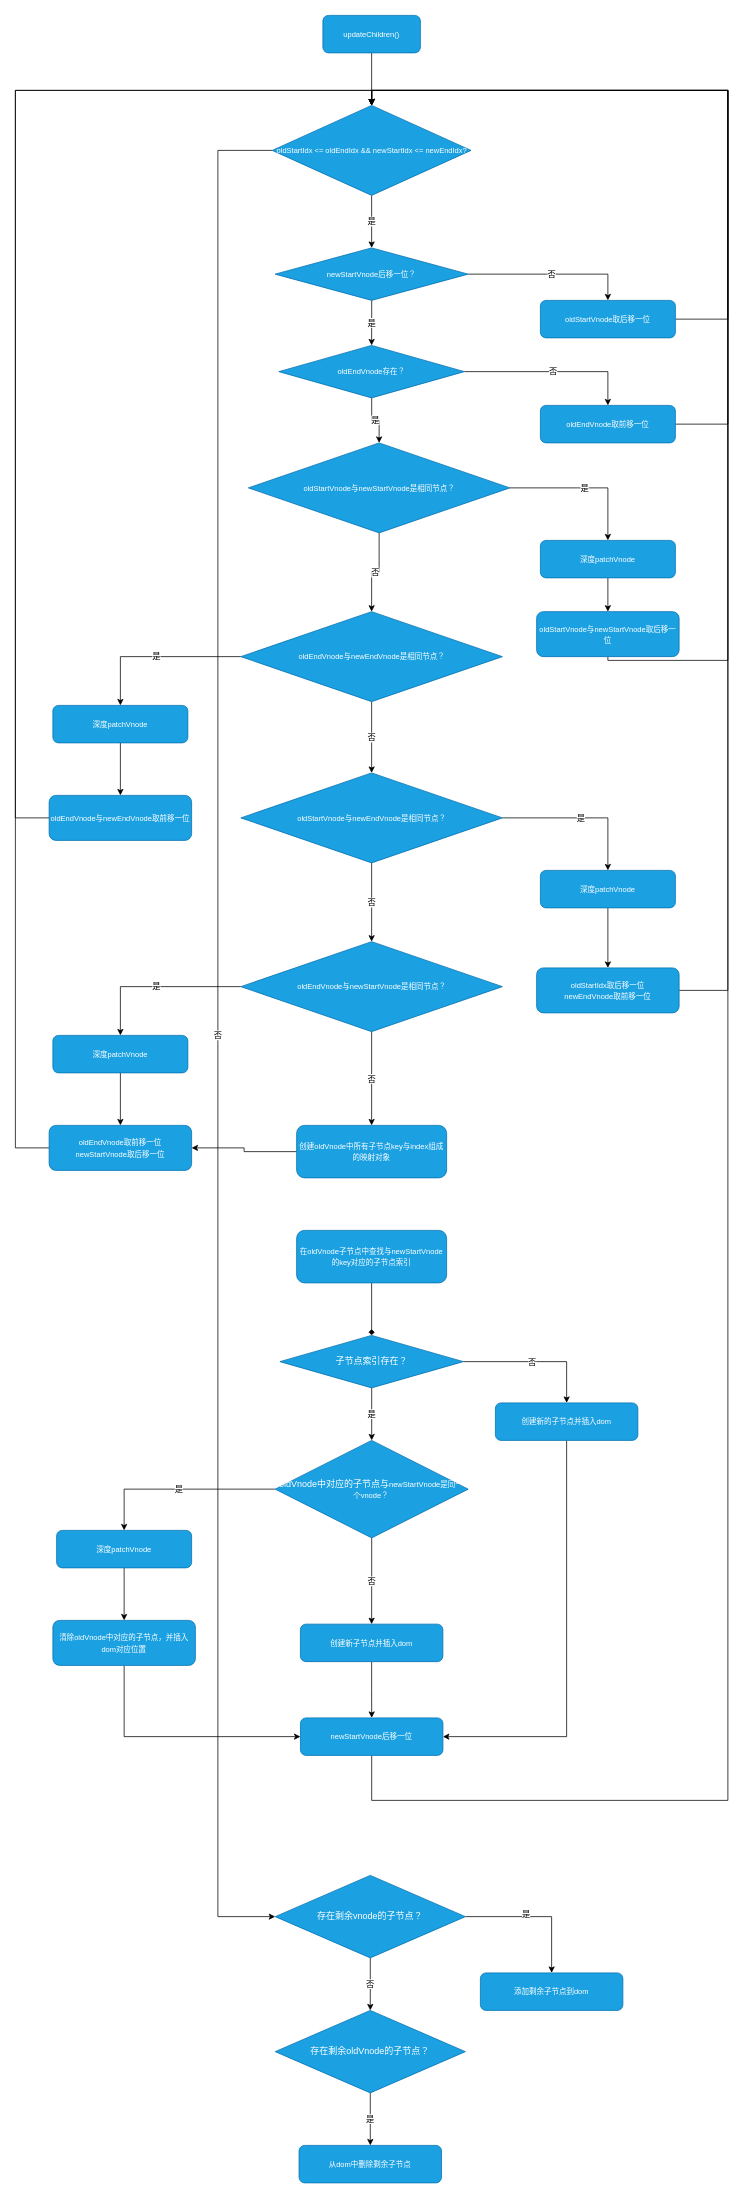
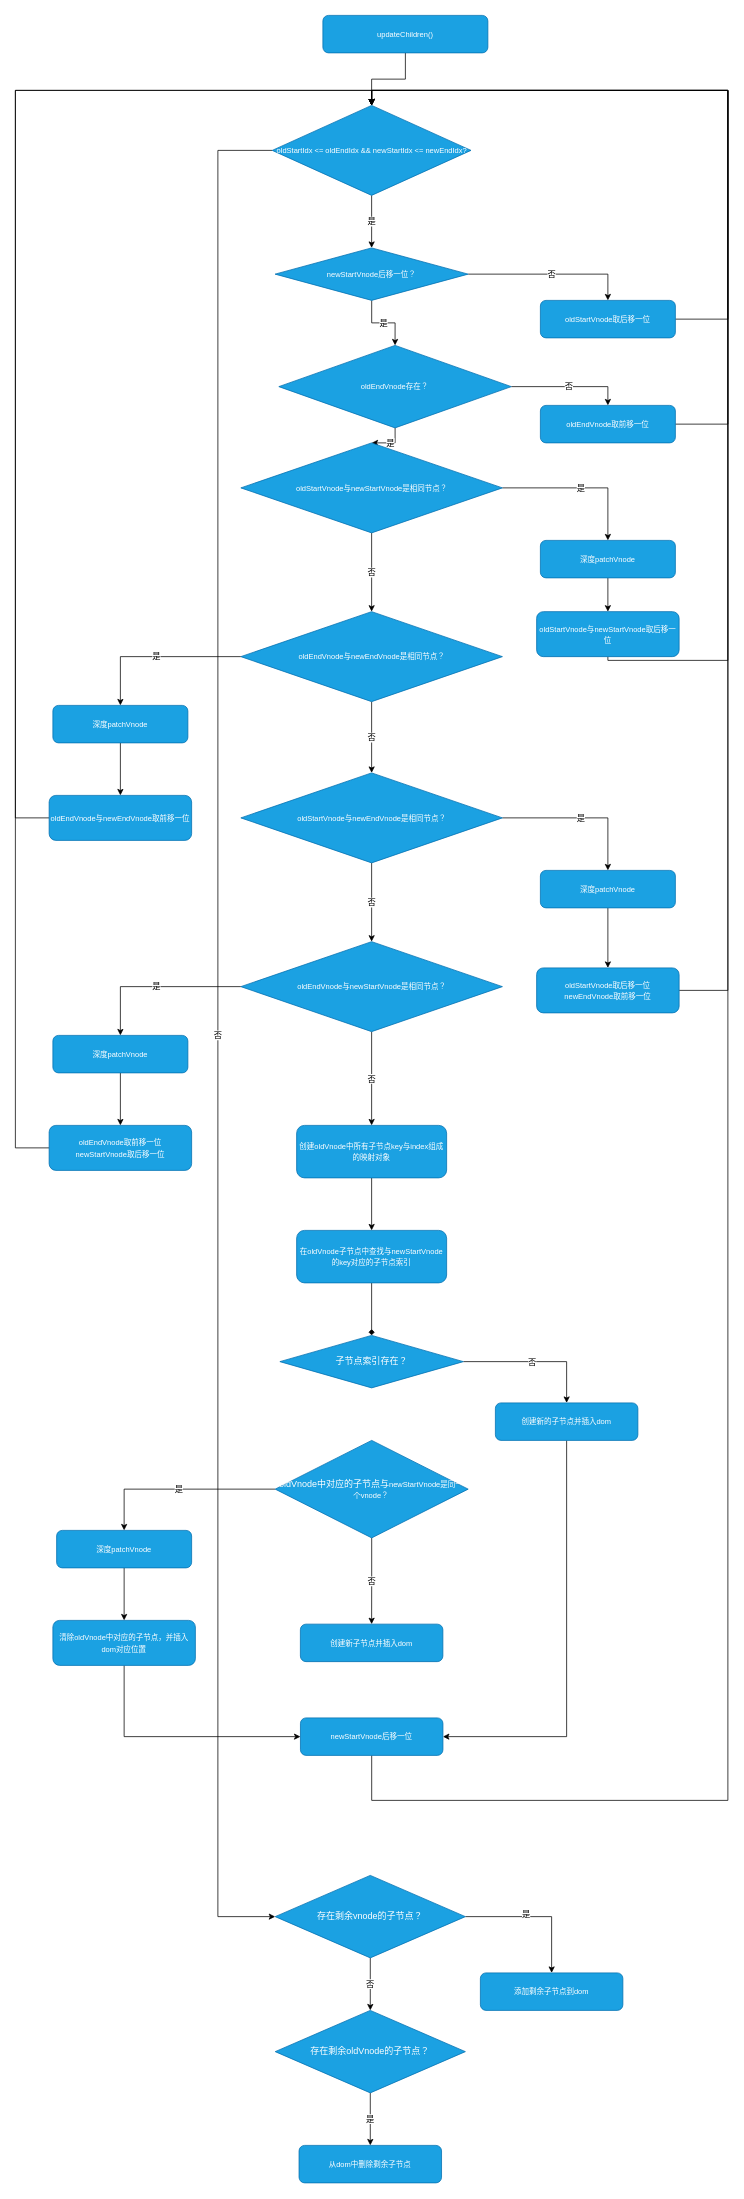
node "updateChildren()": size 98x38 -> 165x38
node "oldEndVnode存在？": size 186x53 -> 233x83
node "oldStartVnode与newStartVnode是相同节点？": moved (379, 488) -> (372, 488)
node "oldStartIdx取后移一位 newEndVnode取前移一位": label "oldStartIdx取后移一位 newEndVnode取前移一位" -> "oldStartVnode取后移一位 newEndVnode取前移一位"
edge "创建oldVnode中所有子节点key与index组成的映射对象" -> "oldEndVnode取前移一位 newStartVnode取后移一位": now "创建oldVnode中所有子节点key与index组成的映射对象" -> "在oldVnode子节点中查找与newStartVnode的key对应的子节点索引"
edge "子节点索引存在？" -> "oldVnode中对应的子节点与newStartVnode是同一个vnode？": removed, label "是"
edge "创建新子节点并插入dom" -> "newStartVnode后移一位": removed
